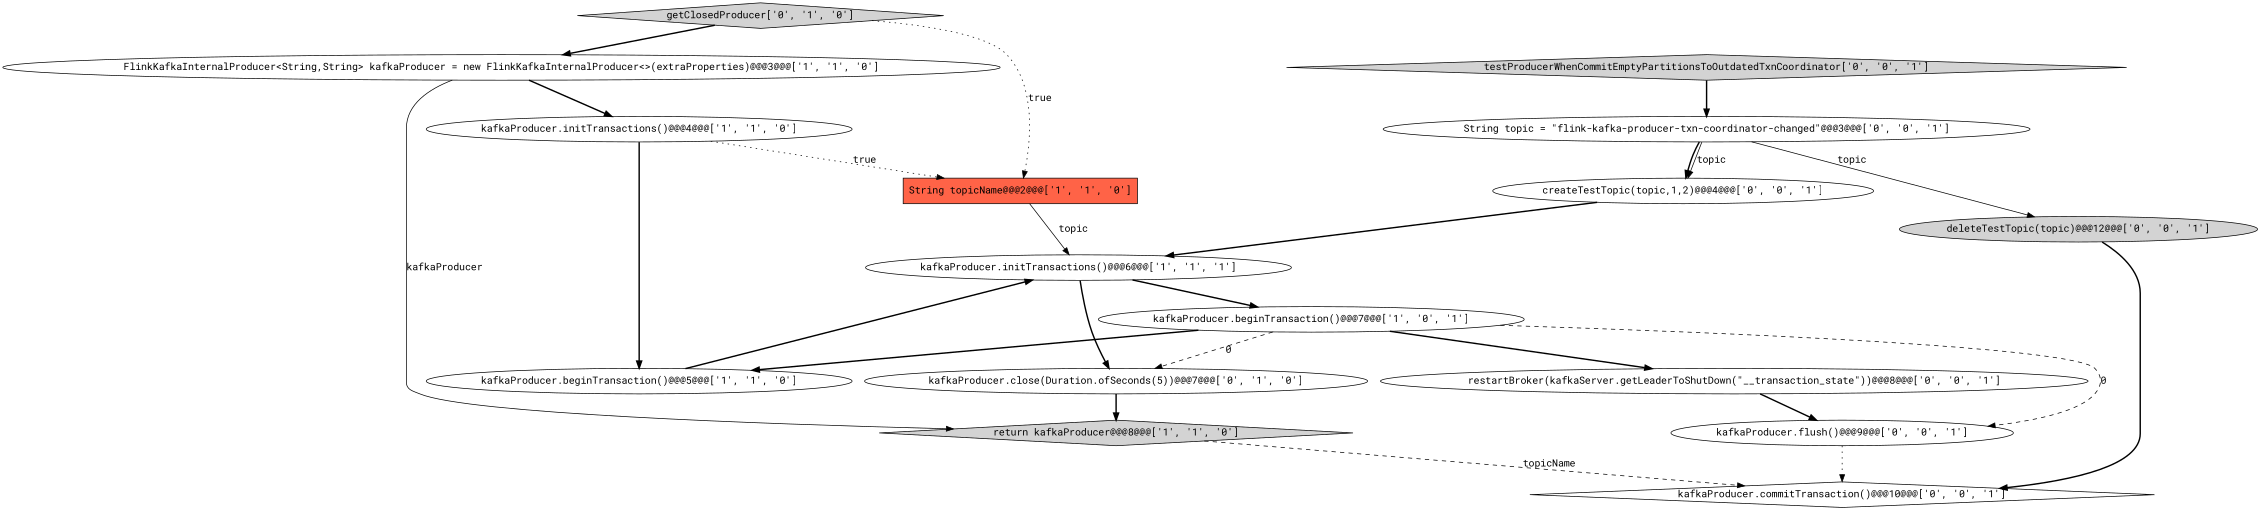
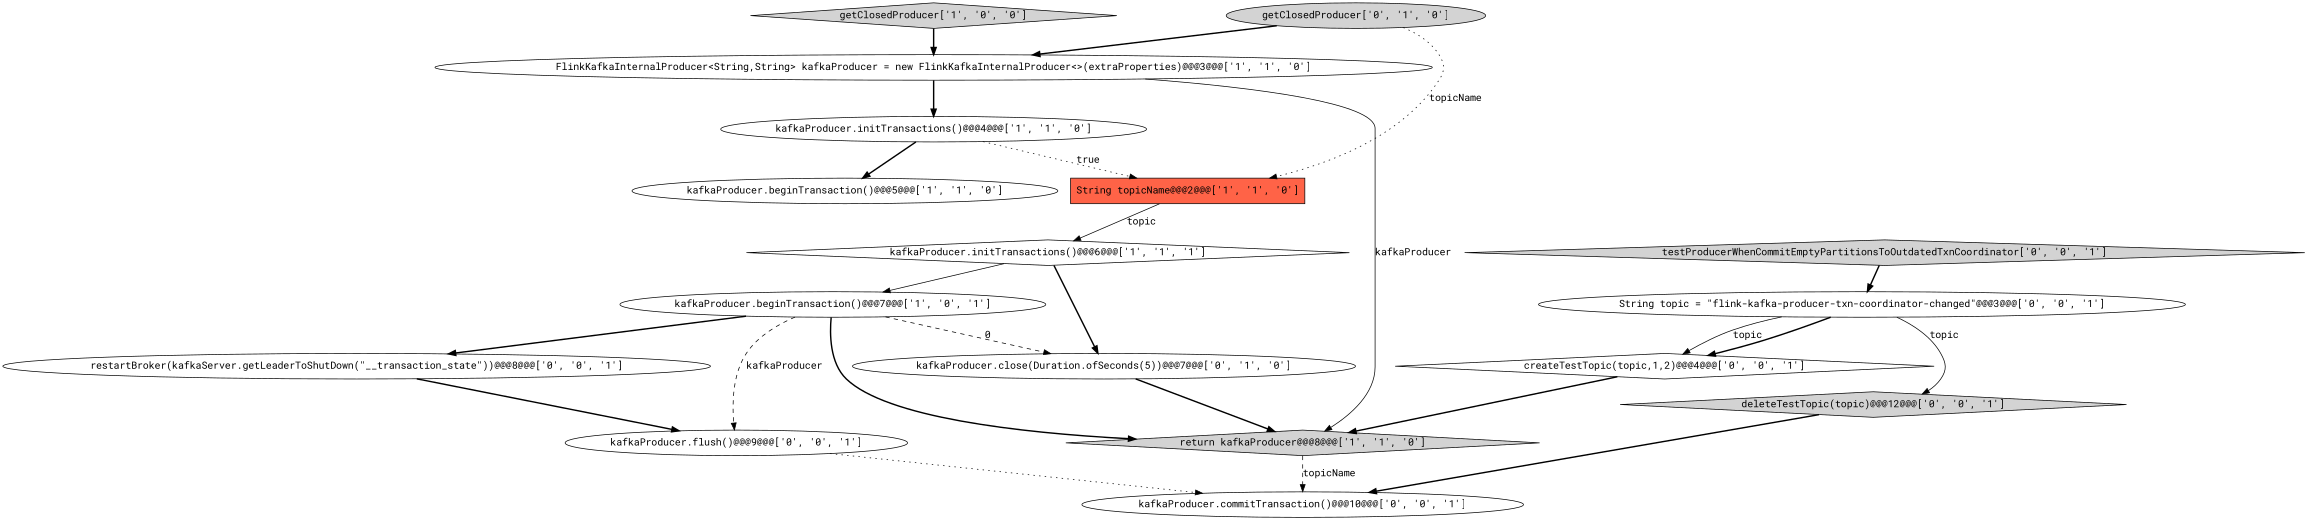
node "getClosedProducer['0', '1', '0']": shape diamond -> ellipse
node "getClosedProducer['1', '0', '0']": added
edge "getClosedProducer['0', '1', '0']" -> "String topicName@@@2@@@['1', '1', '0']": label "true" -> "topicName"
node "createTestTopic(topic,1,2)@@@4@@@['0', '0', '1']": shape ellipse -> diamond
edge "createTestTopic(topic,1,2)@@@4@@@['0', '0', '1']" -> "kafkaProducer.initTransactions()@@@6@@@['1', '1', '1']": now "createTestTopic(topic,1,2)@@@4@@@['0', '0', '1']" -> "return kafkaProducer@@@8@@@['1', '1', '0']"
node "deleteTestTopic(topic)@@@12@@@['0', '0', '1']": shape ellipse -> diamond
node "kafkaProducer.initTransactions()@@@6@@@['1', '1', '1']": shape ellipse -> diamond
edge "kafkaProducer.initTransactions()@@@6@@@['1', '1', '1']" -> "kafkaProducer.beginTransaction()@@@7@@@['1', '0', '1']": style bold -> solid
edge "kafkaProducer.beginTransaction()@@@5@@@['1', '1', '0']" -> "kafkaProducer.initTransactions()@@@6@@@['1', '1', '1']": removed
edge "kafkaProducer.beginTransaction()@@@7@@@['1', '0', '1']" -> "kafkaProducer.beginTransaction()@@@5@@@['1', '1', '0']": now "kafkaProducer.beginTransaction()@@@7@@@['1', '0', '1']" -> "return kafkaProducer@@@8@@@['1', '1', '0']"
edge "kafkaProducer.beginTransaction()@@@7@@@['1', '0', '1']" -> "kafkaProducer.flush()@@@9@@@['0', '0', '1']": label "0" -> "kafkaProducer"
node "kafkaProducer.commitTransaction()@@@10@@@['0', '0', '1']": shape diamond -> ellipse
